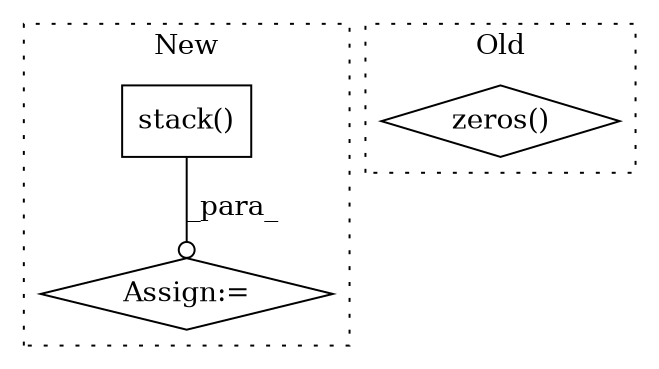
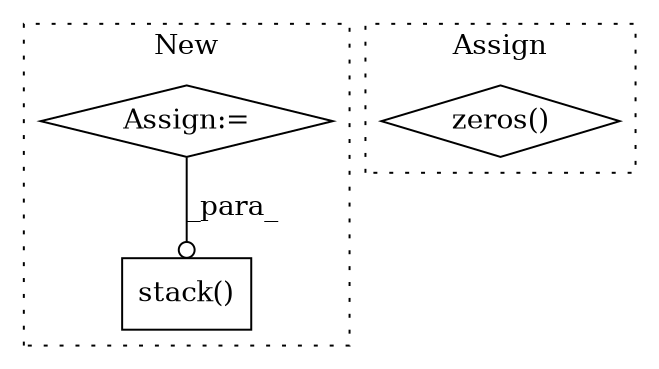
cluster "Old": label "Old" -> "Assign"
edge "stack()" -> "Assign:=": reversed
